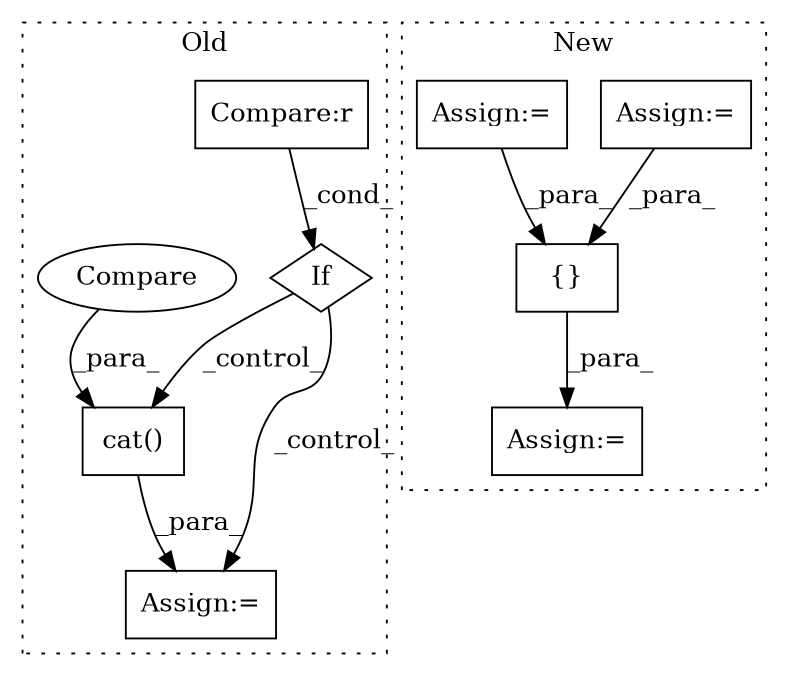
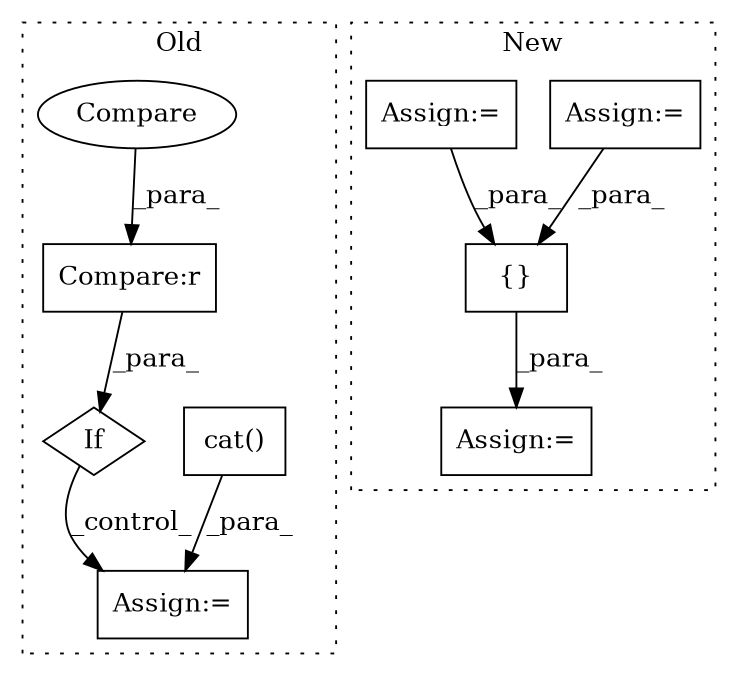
edge "Compare:r" -> "If": label "_cond_" -> "_para_"
edge "If" -> "cat()": removed, label "_control_"
edge "Compare" -> "cat()": now "Compare" -> "Compare:r"
